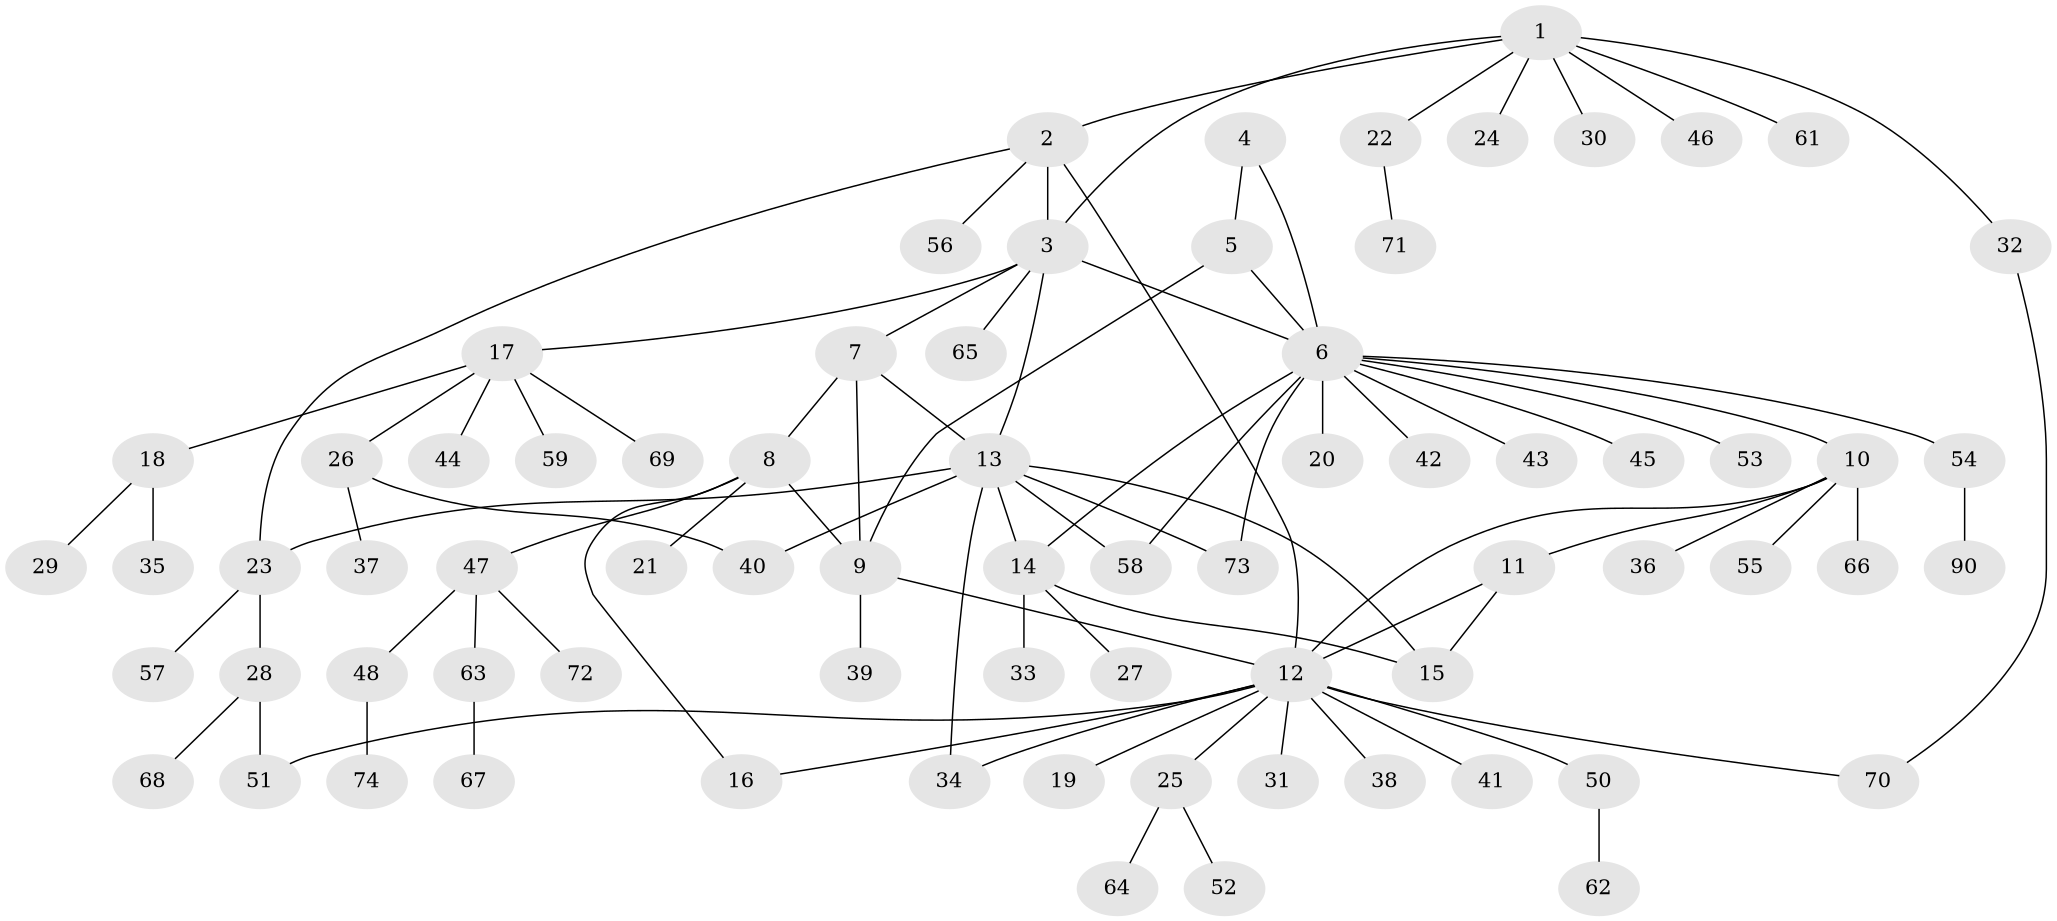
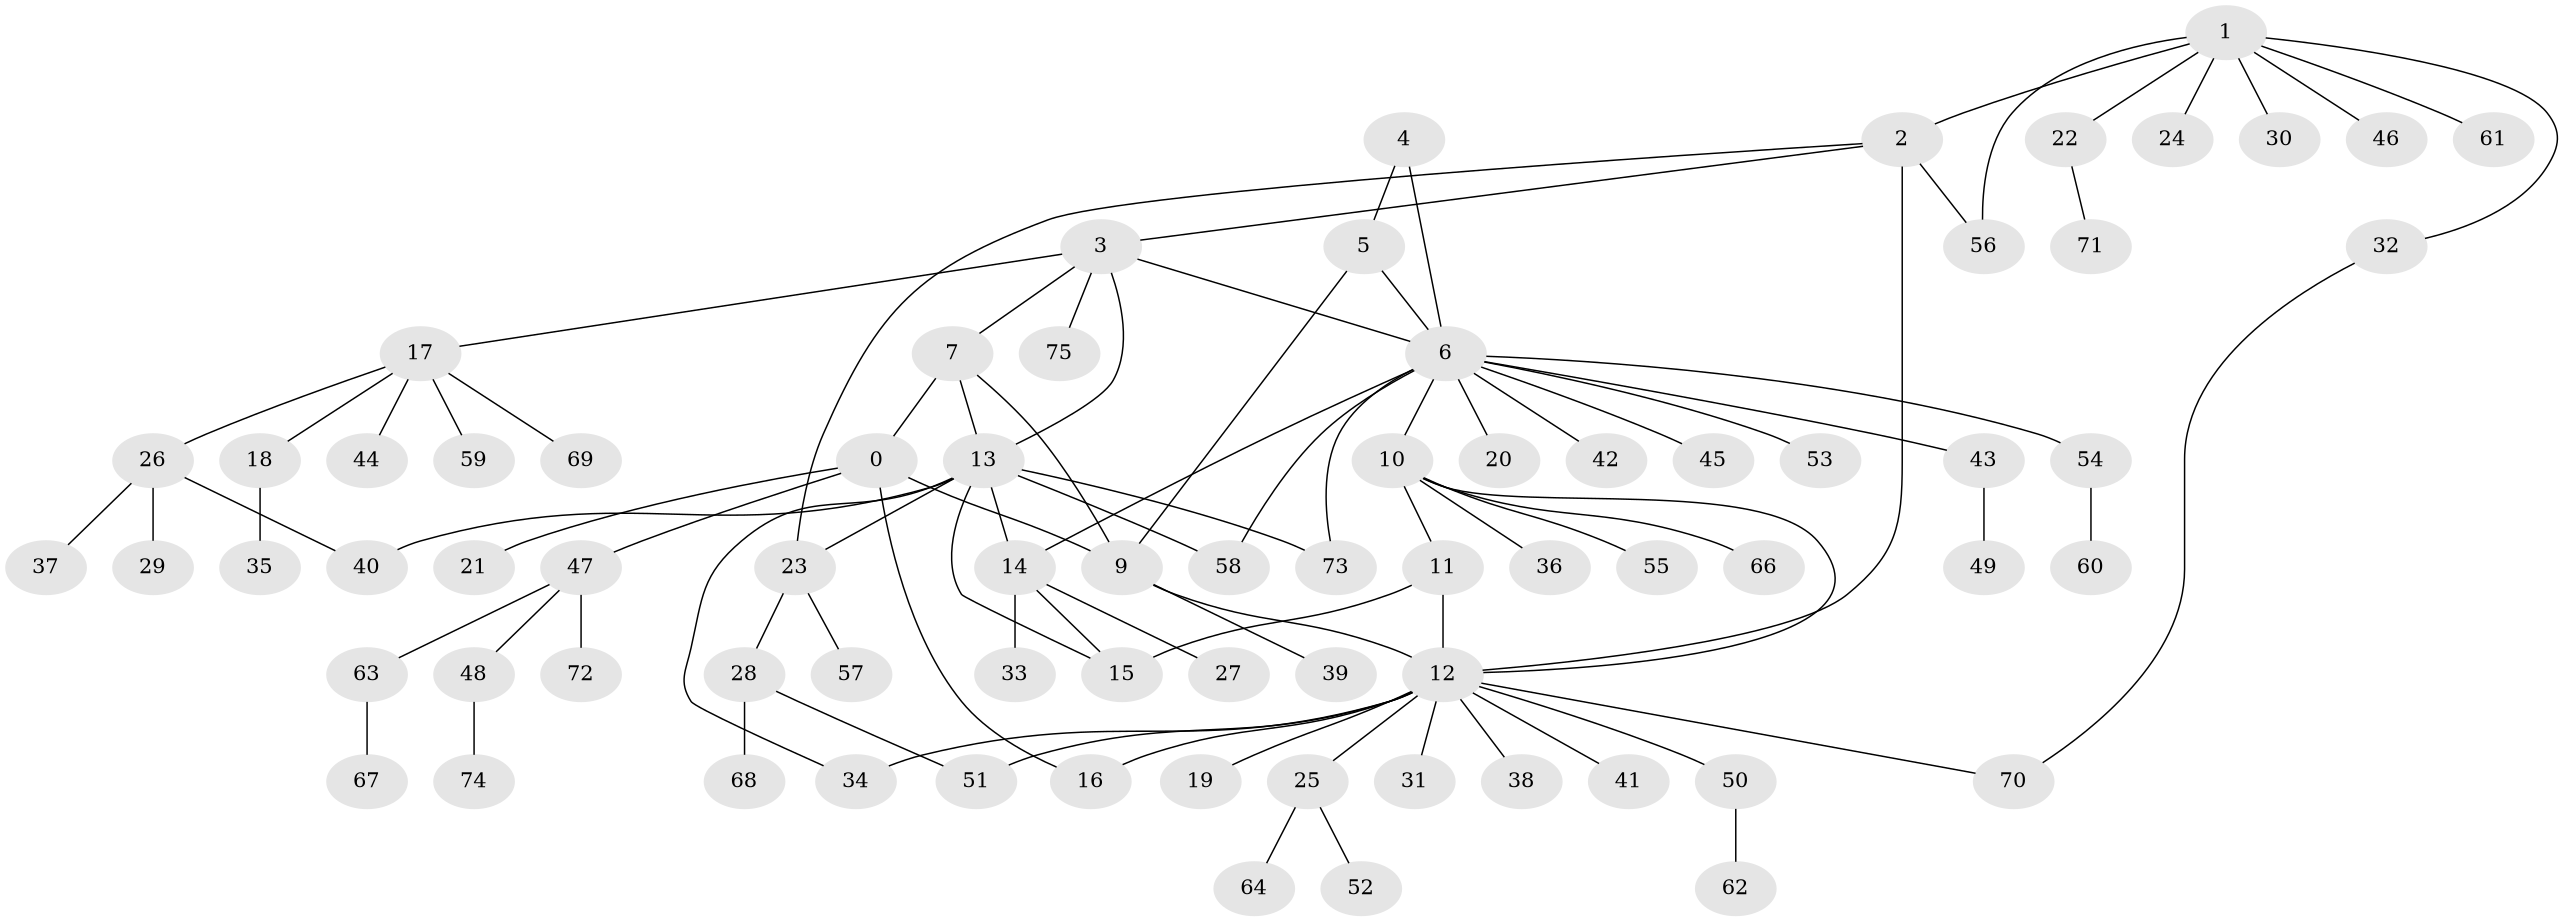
edge "1" -- "3": now "1" -- "56"
node "65": label "65" -> "75"
node "8": label "8" -> "0"
edge "18" -- "29": now "26" -- "29"
node "90": label "90" -> "60"
node "49": added
